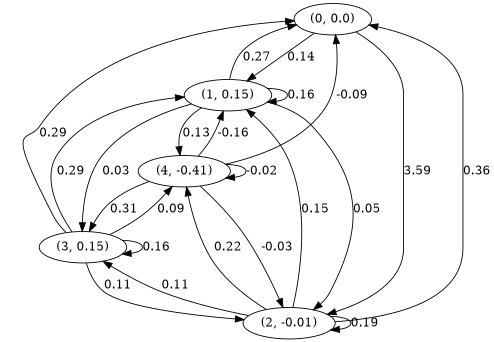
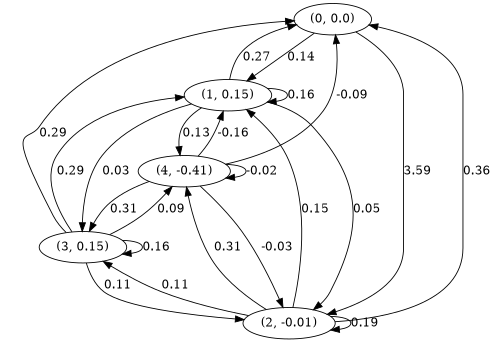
edge "(2, -0.01)" -> "(4, -0.41)": label "0.22" -> "0.31"
